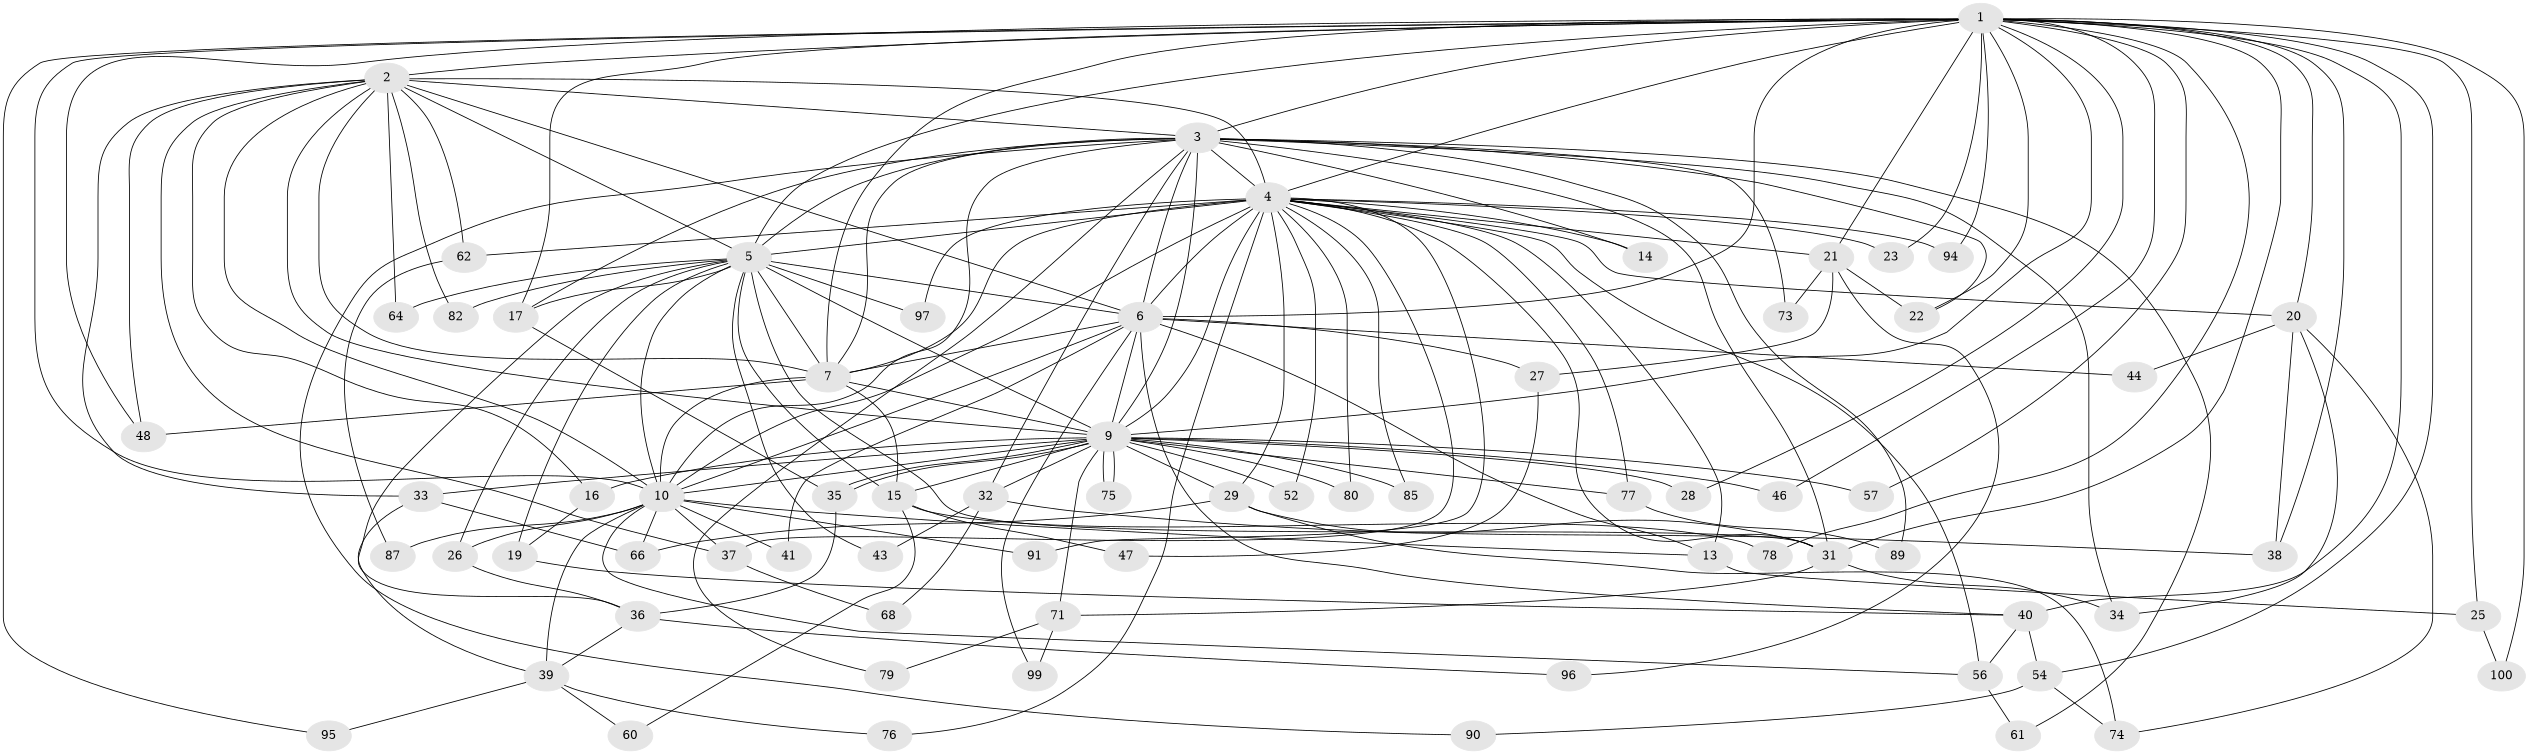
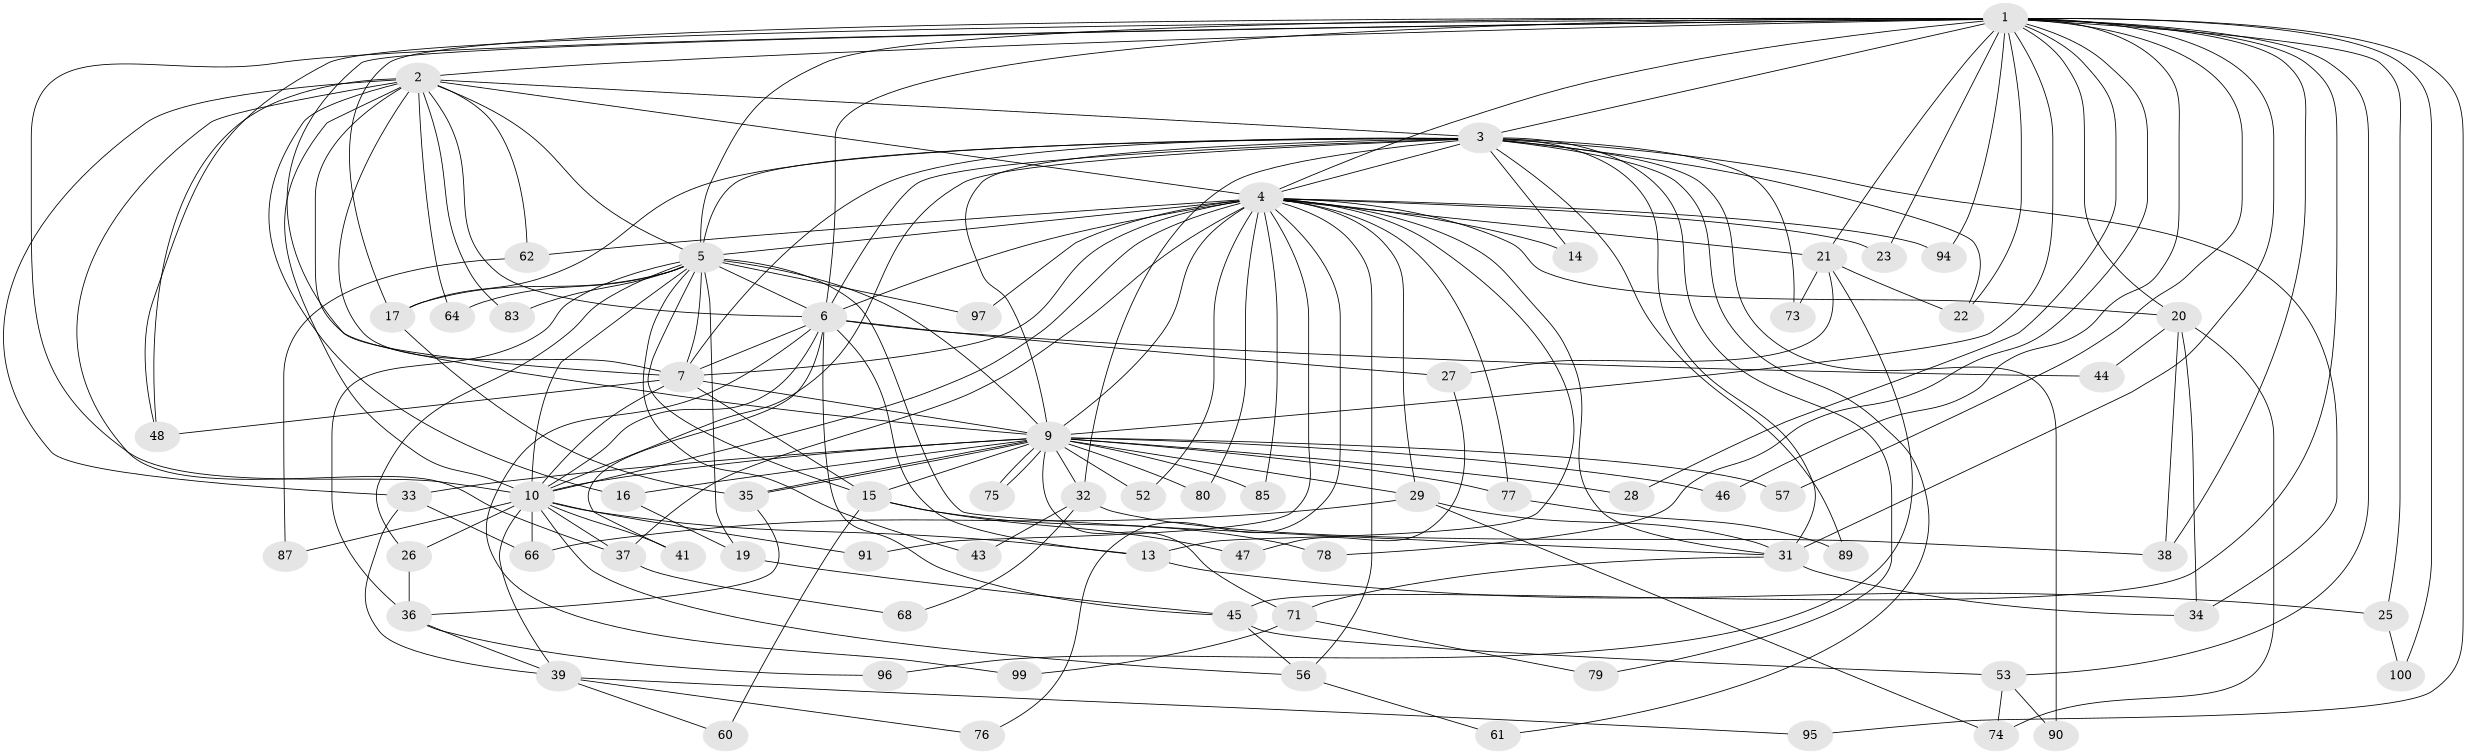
node "82": label "82" -> "83"
edge "6" -- "9": removed
node "40": label "40" -> "45"
node "54": label "54" -> "53"
